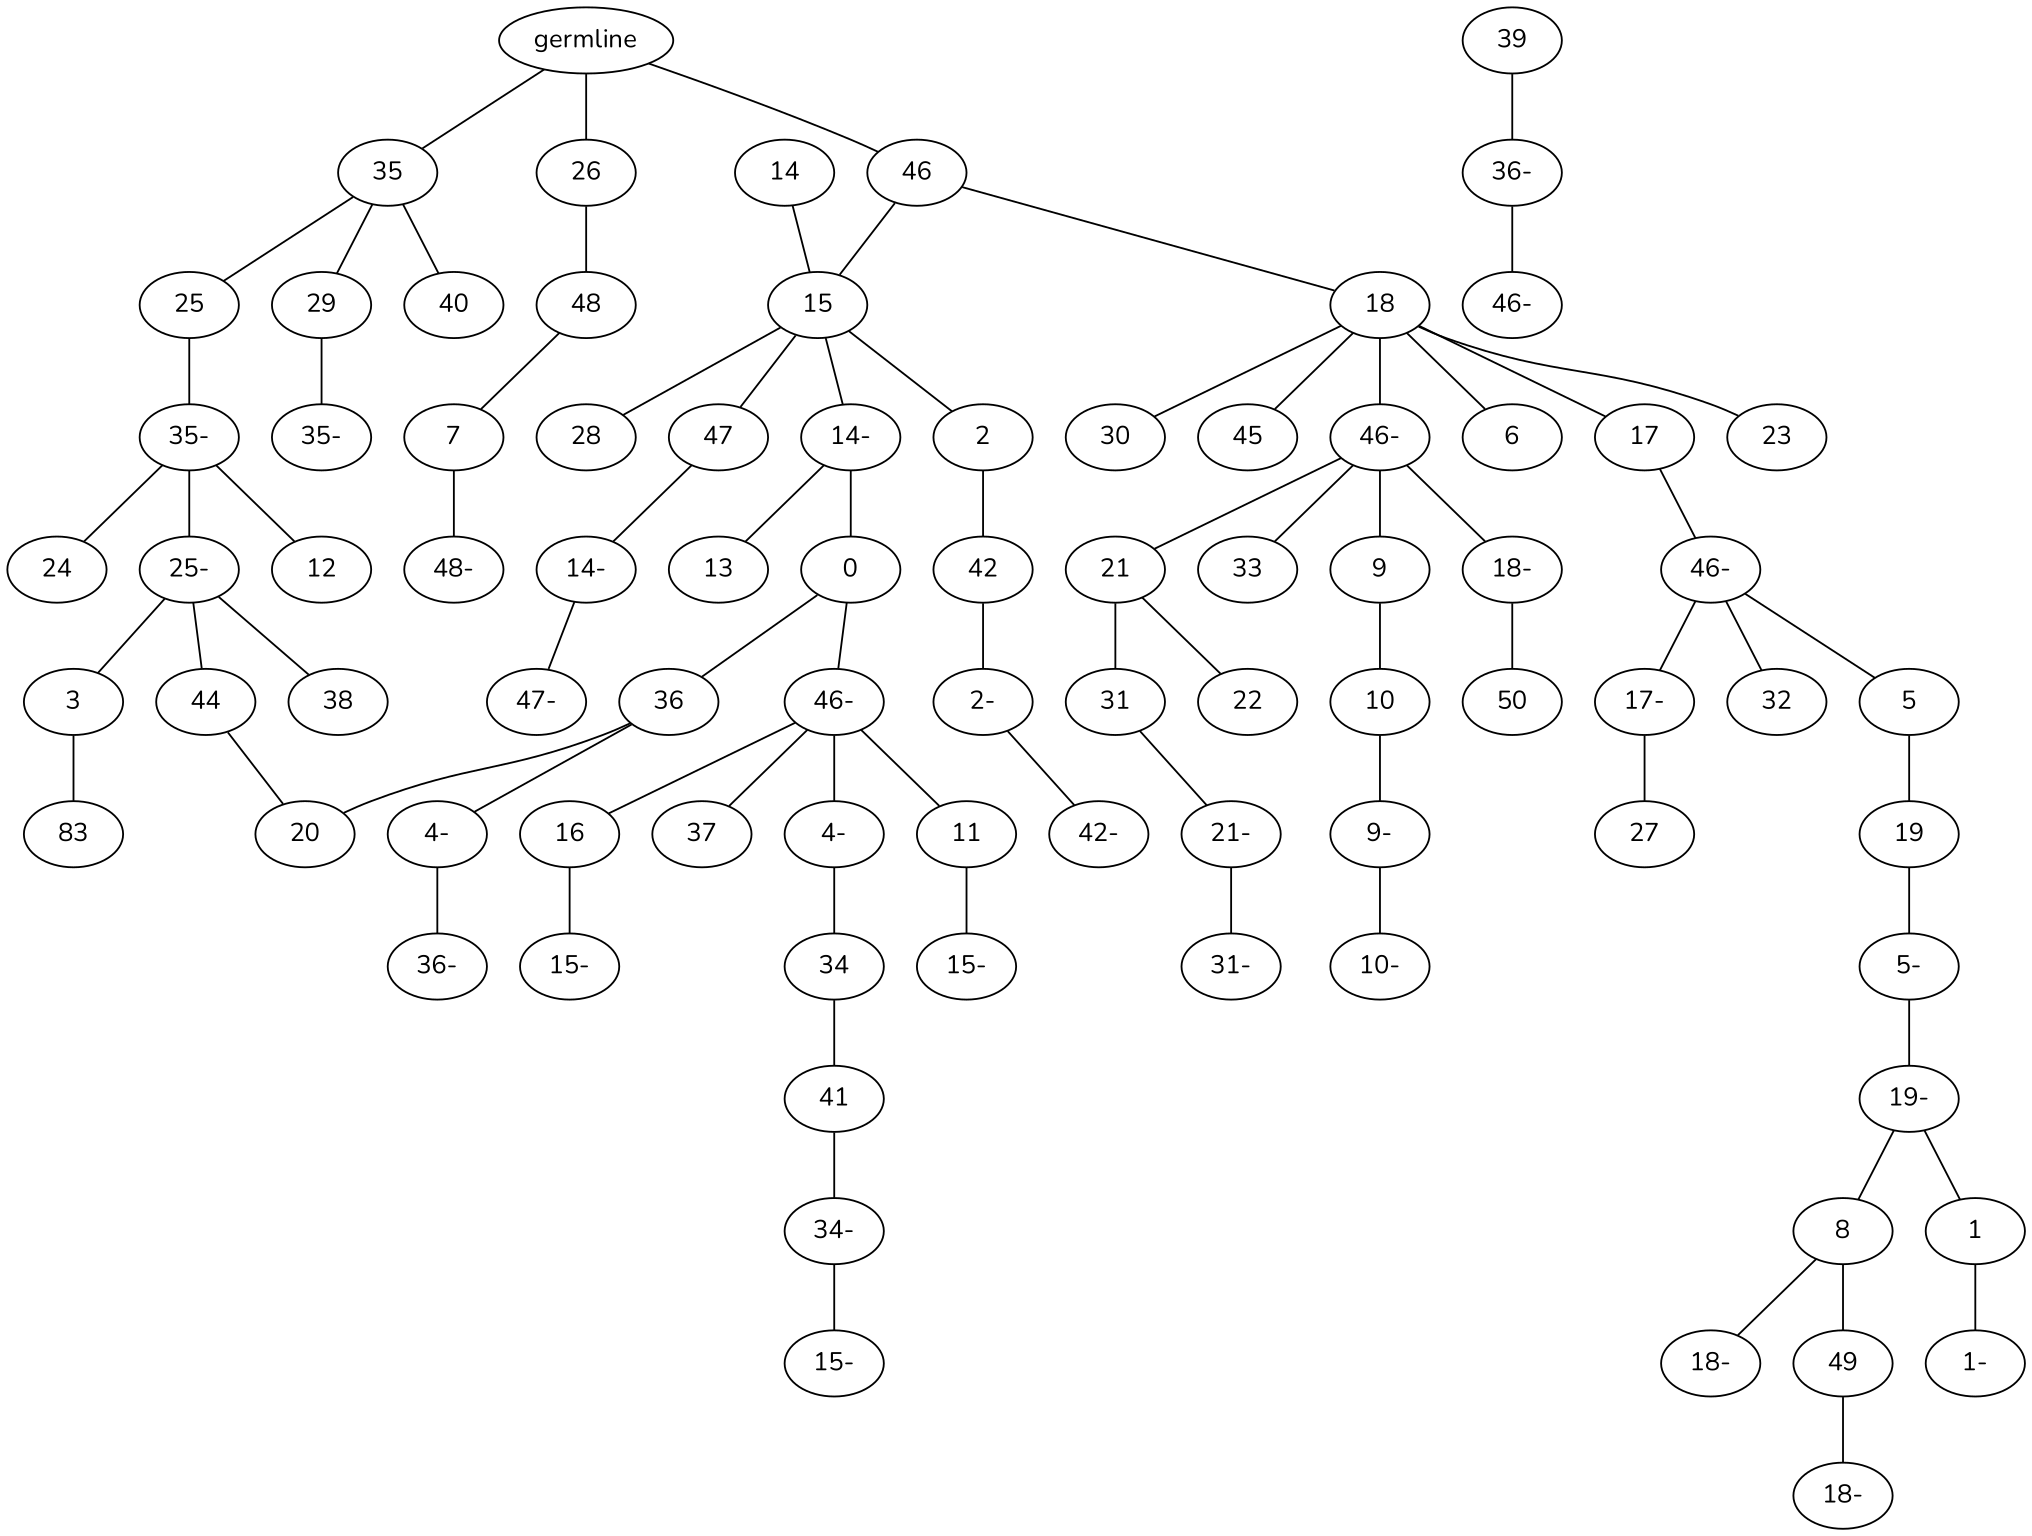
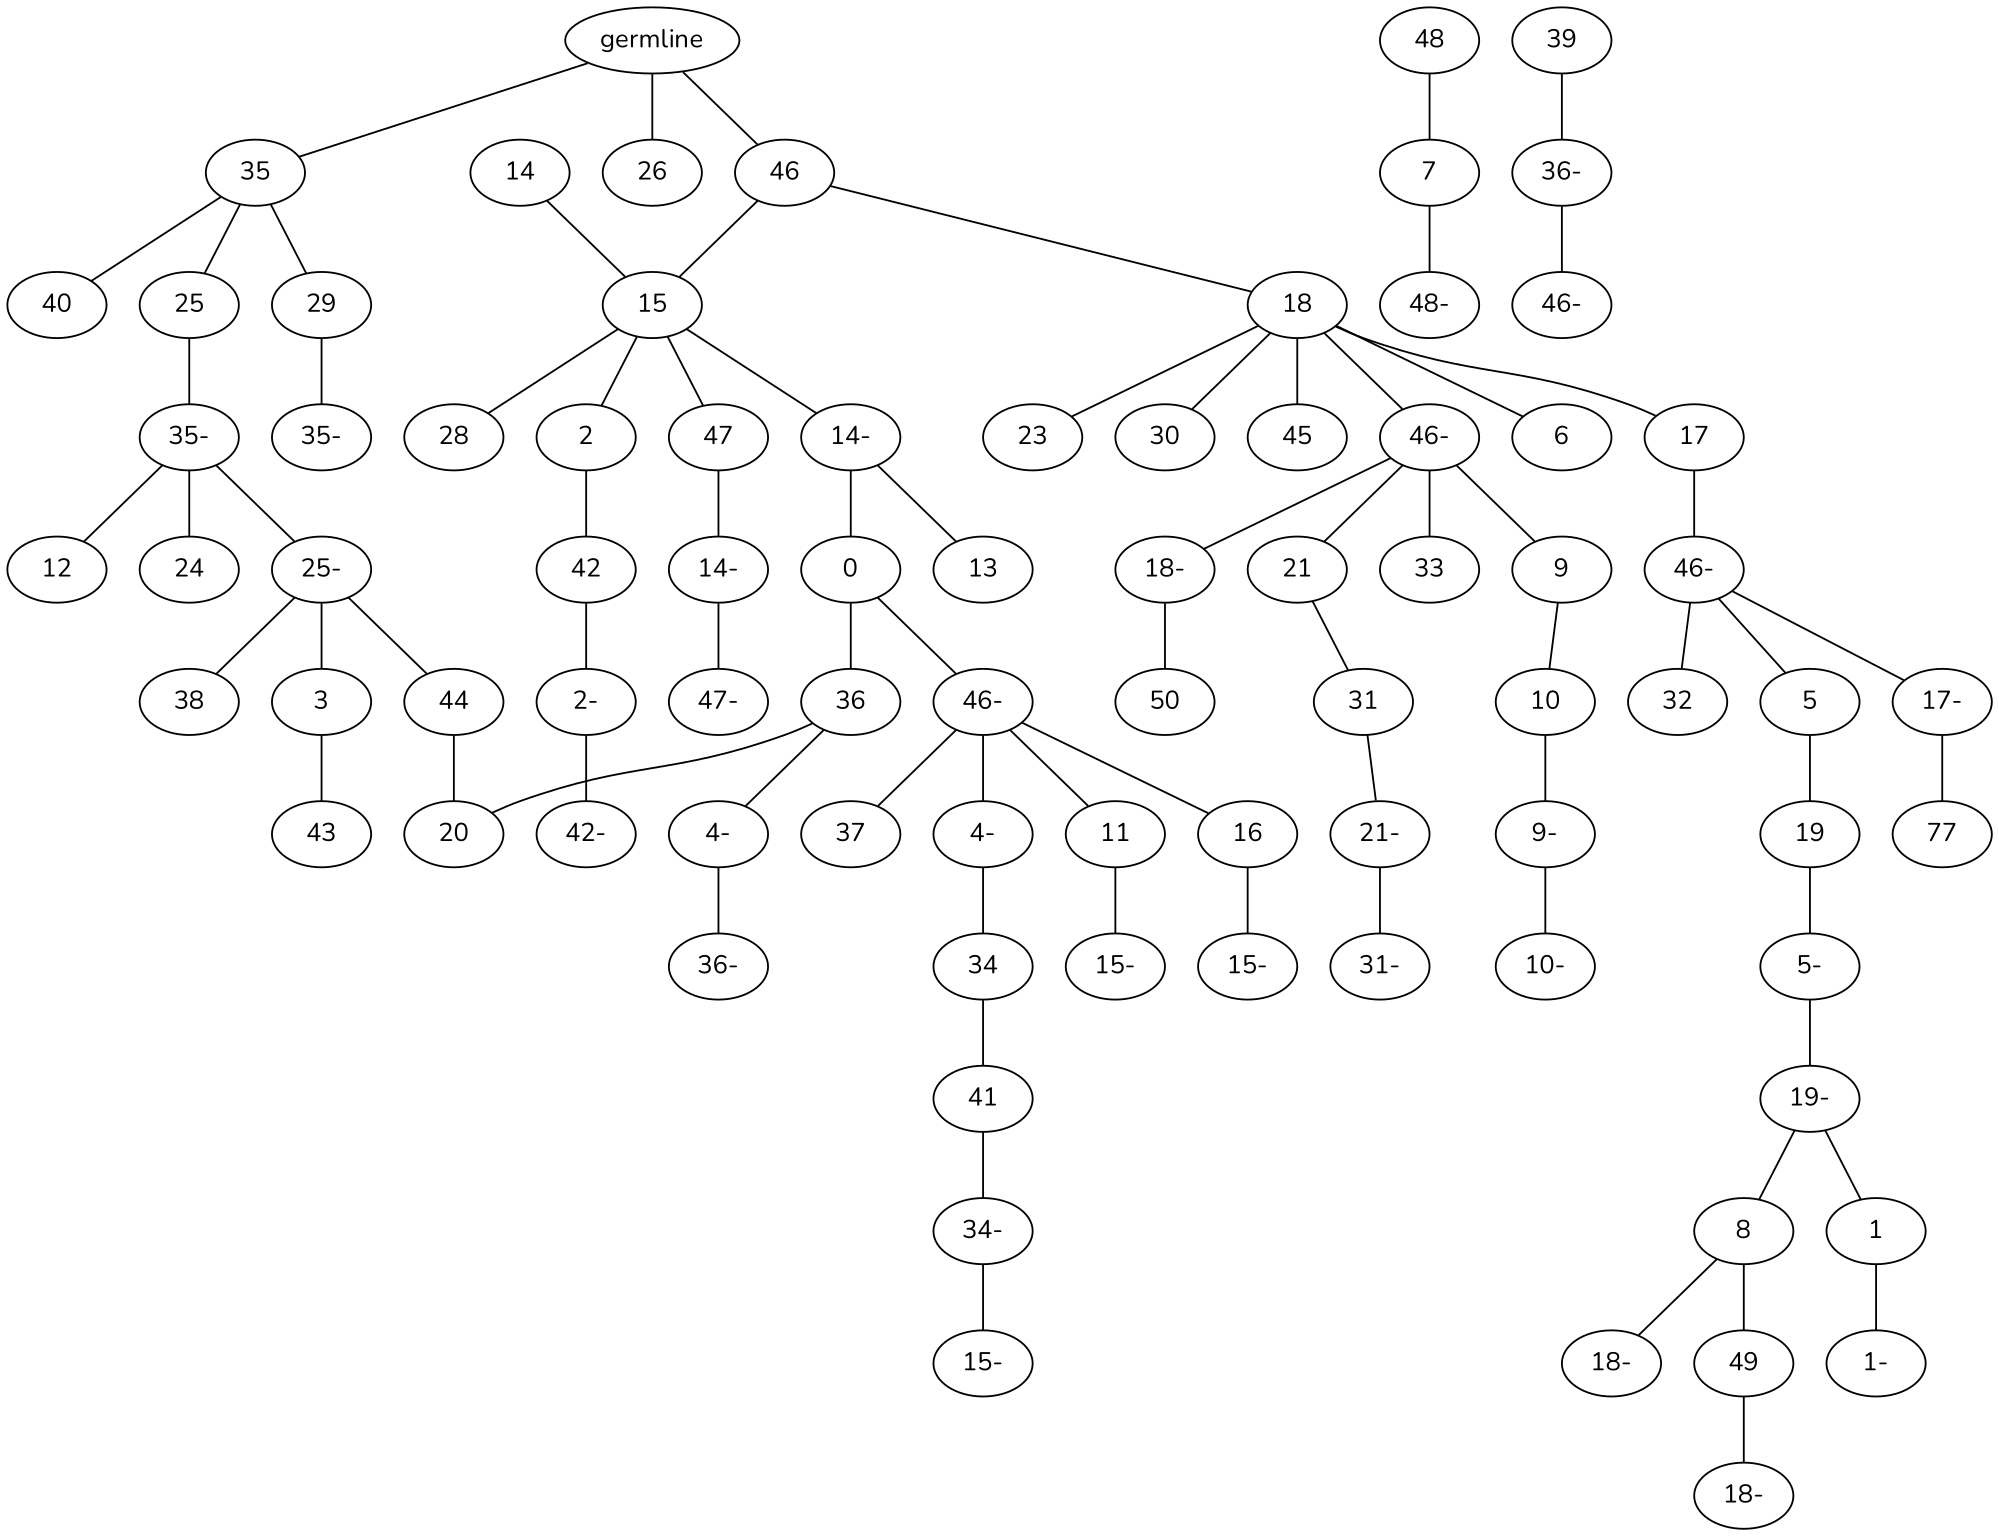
edge "26" -- "48": removed
node "22": removed
node "83": label "83" -> "43"
node "27": label "27" -> "77"
